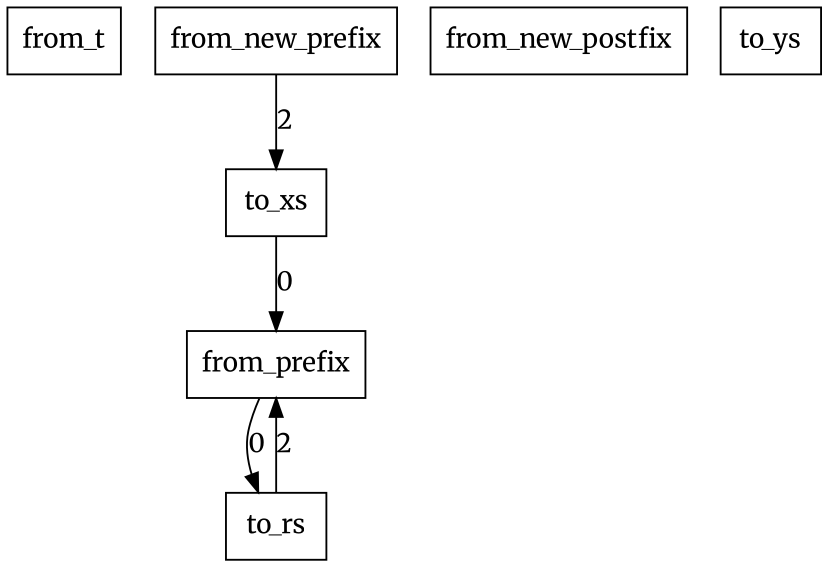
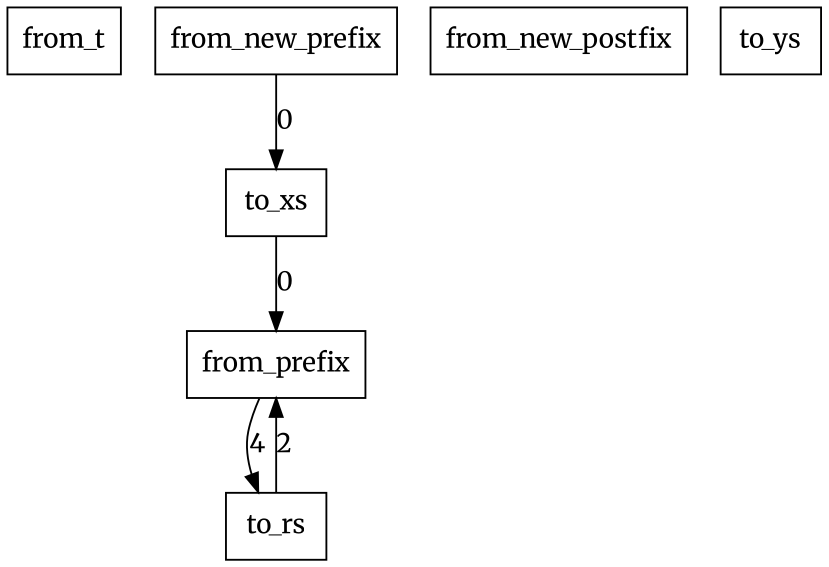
edge "from_new_prefix" -> "to_xs": label "2" -> "0"
edge "from_prefix" -> "to_rs": label "0" -> "4"
